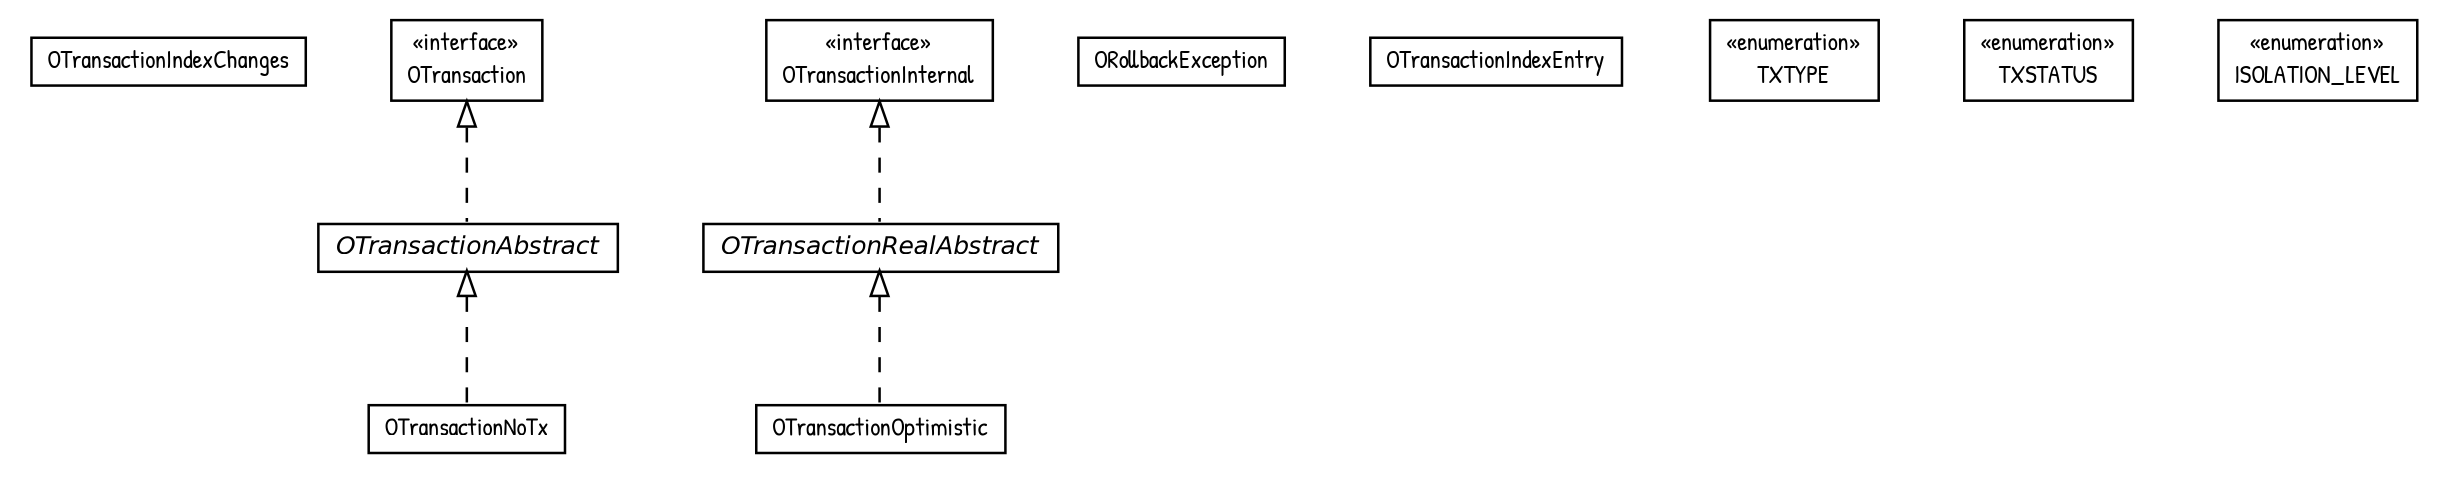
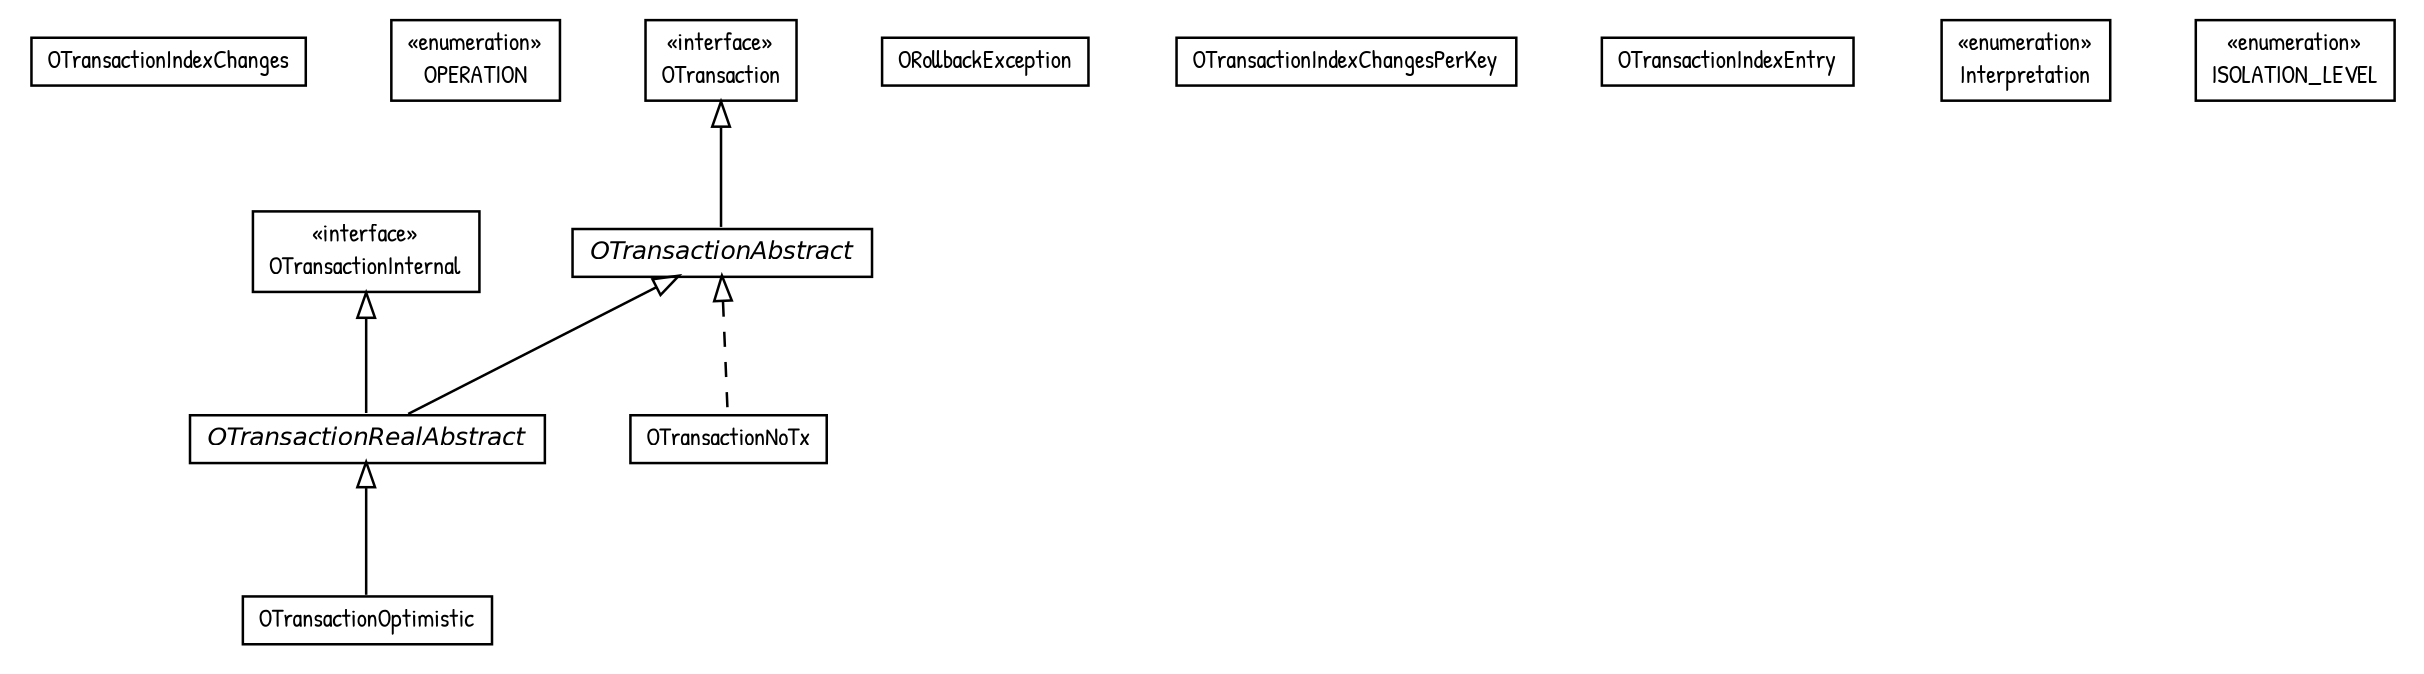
node "OPERATION": added
node "OTransactionIndexChangesPerKey": added
node "TXTYPE": removed
node "Interpretation": added
node "TXSTATUS": removed
edge "OTransactionAbstract" -> "OTransaction": style dashed -> solid
edge "OTransactionRealAbstract" -> "OTransactionInternal": style dashed -> solid
edge "OTransactionOptimistic" -> "OTransactionRealAbstract": style dashed -> solid
edge "OTransactionRealAbstract" -> "OTransactionAbstract": added
